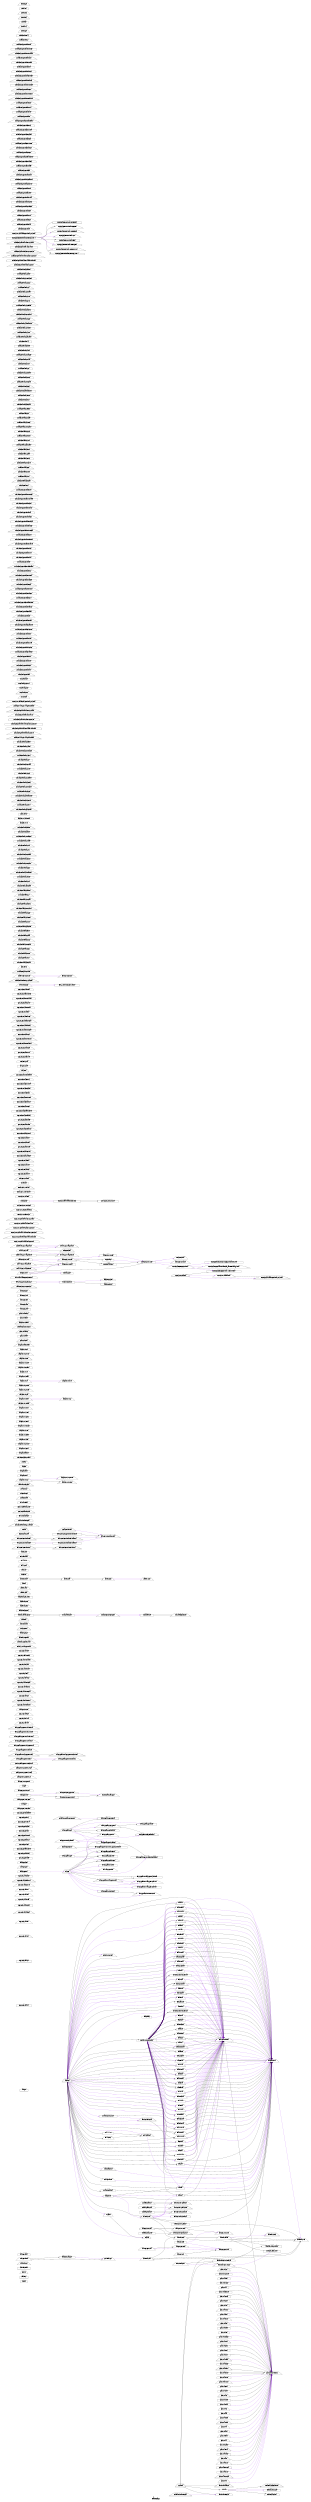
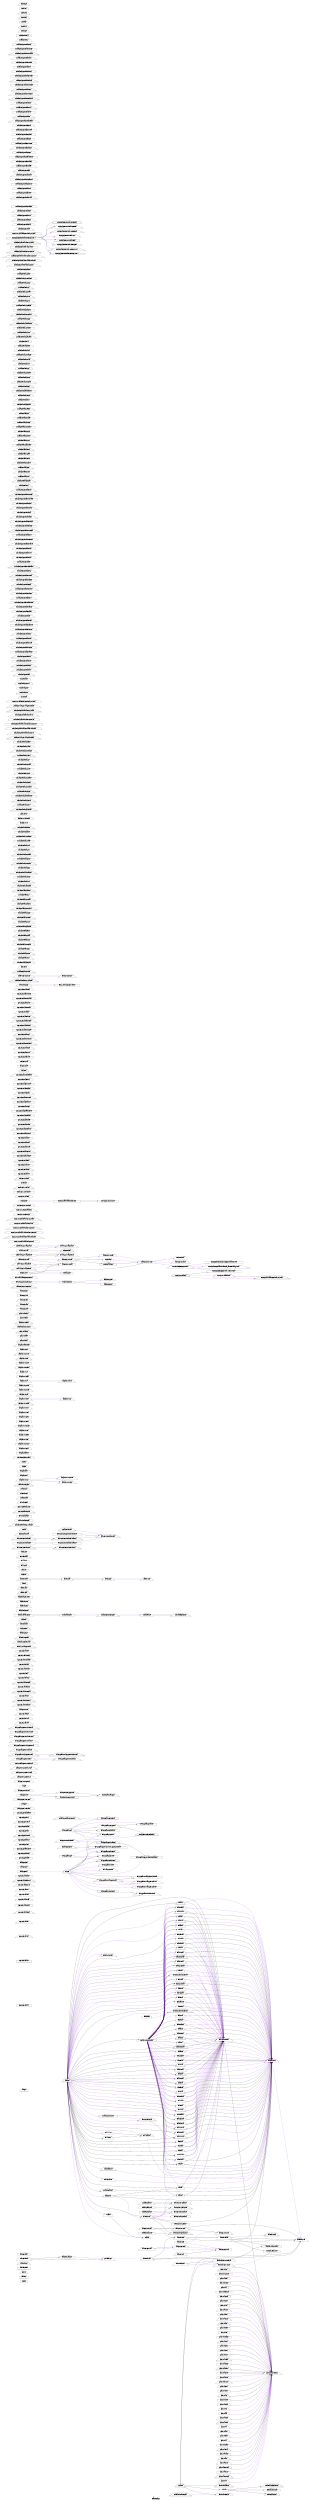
node "Concat_fragment[puppet.conf_main_hostprivkey]": removed
